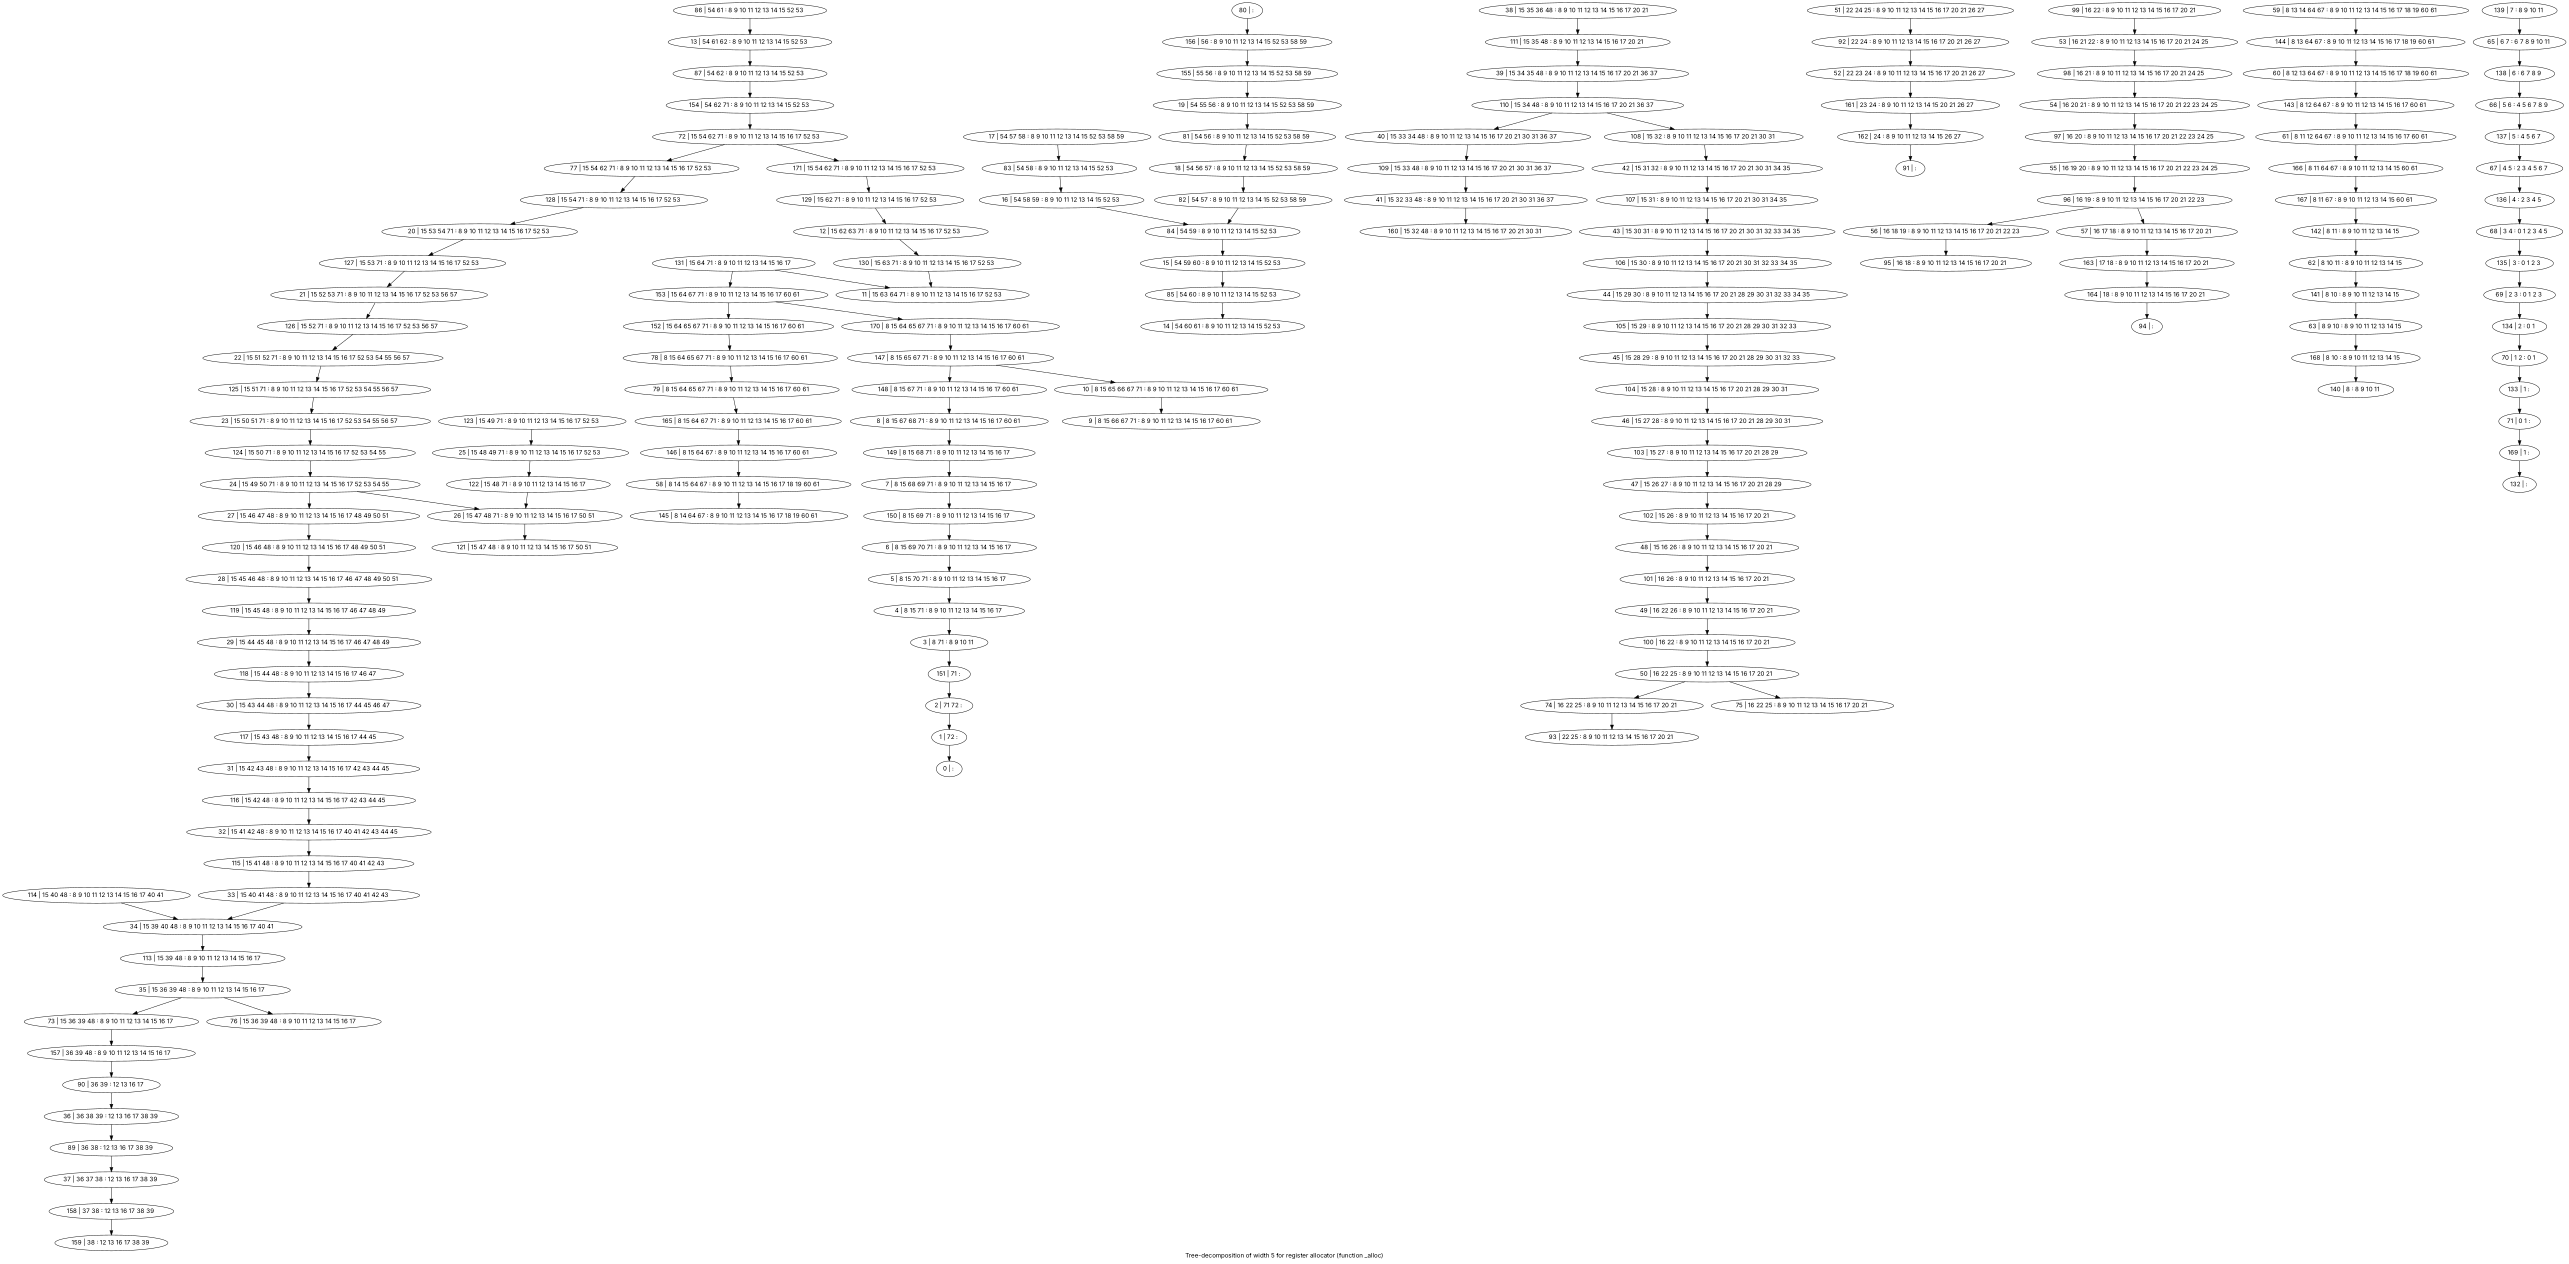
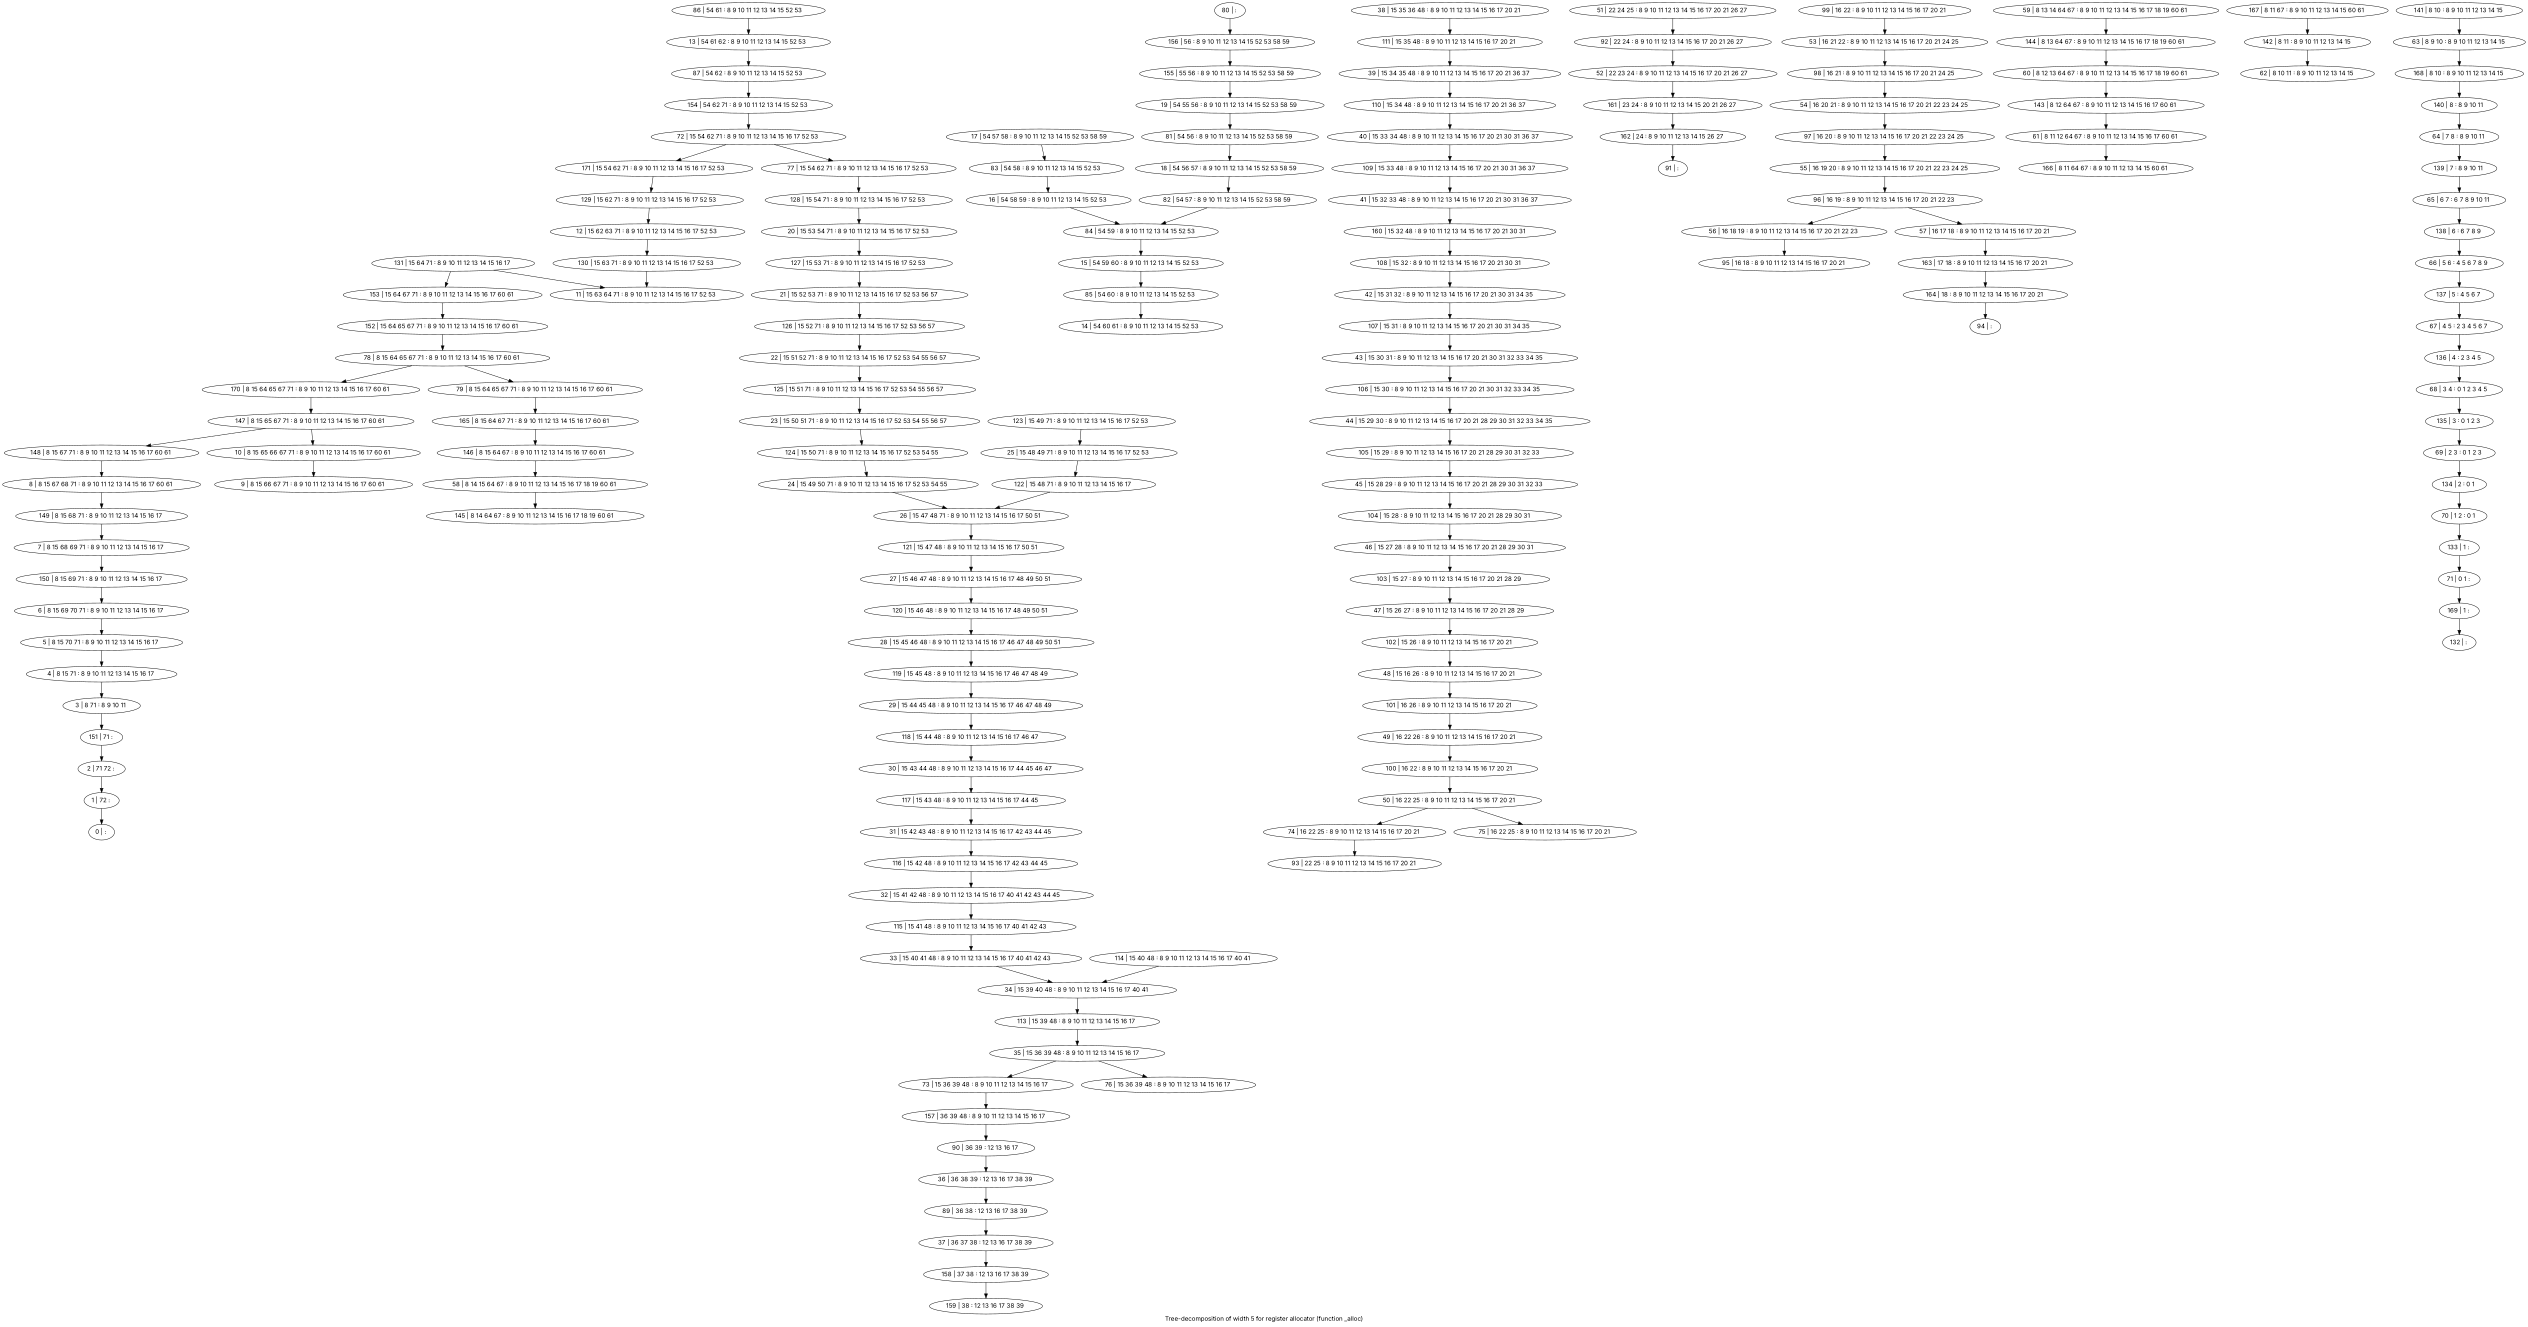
edge "110 | 15 34 48 : 8 9 10 11 12 13 14 15 16 17 20 21 36 37" -> "108 | 15 32 : 8 9 10 11 12 13 14 15 16 17 20 21 30 31": now "160 | 15 32 48 : 8 9 10 11 12 13 14 15 16 17 20 21 30 31" -> "108 | 15 32 : 8 9 10 11 12 13 14 15 16 17 20 21 30 31"
node "64 | 7 8 : 8 9 10 11": added
edge "166 | 8 11 64 67 : 8 9 10 11 12 13 14 15 60 61" -> "167 | 8 11 67 : 8 9 10 11 12 13 14 15 60 61": removed
edge "62 | 8 10 11 : 8 9 10 11 12 13 14 15" -> "141 | 8 10 : 8 9 10 11 12 13 14 15": removed
edge "153 | 15 64 67 71 : 8 9 10 11 12 13 14 15 16 17 60 61" -> "170 | 8 15 64 65 67 71 : 8 9 10 11 12 13 14 15 16 17 60 61": now "78 | 8 15 64 65 67 71 : 8 9 10 11 12 13 14 15 16 17 60 61" -> "170 | 8 15 64 65 67 71 : 8 9 10 11 12 13 14 15 16 17 60 61"
edge "24 | 15 49 50 71 : 8 9 10 11 12 13 14 15 16 17 52 53 54 55" -> "27 | 15 46 47 48 : 8 9 10 11 12 13 14 15 16 17 48 49 50 51": now "121 | 15 47 48 : 8 9 10 11 12 13 14 15 16 17 50 51" -> "27 | 15 46 47 48 : 8 9 10 11 12 13 14 15 16 17 48 49 50 51"
